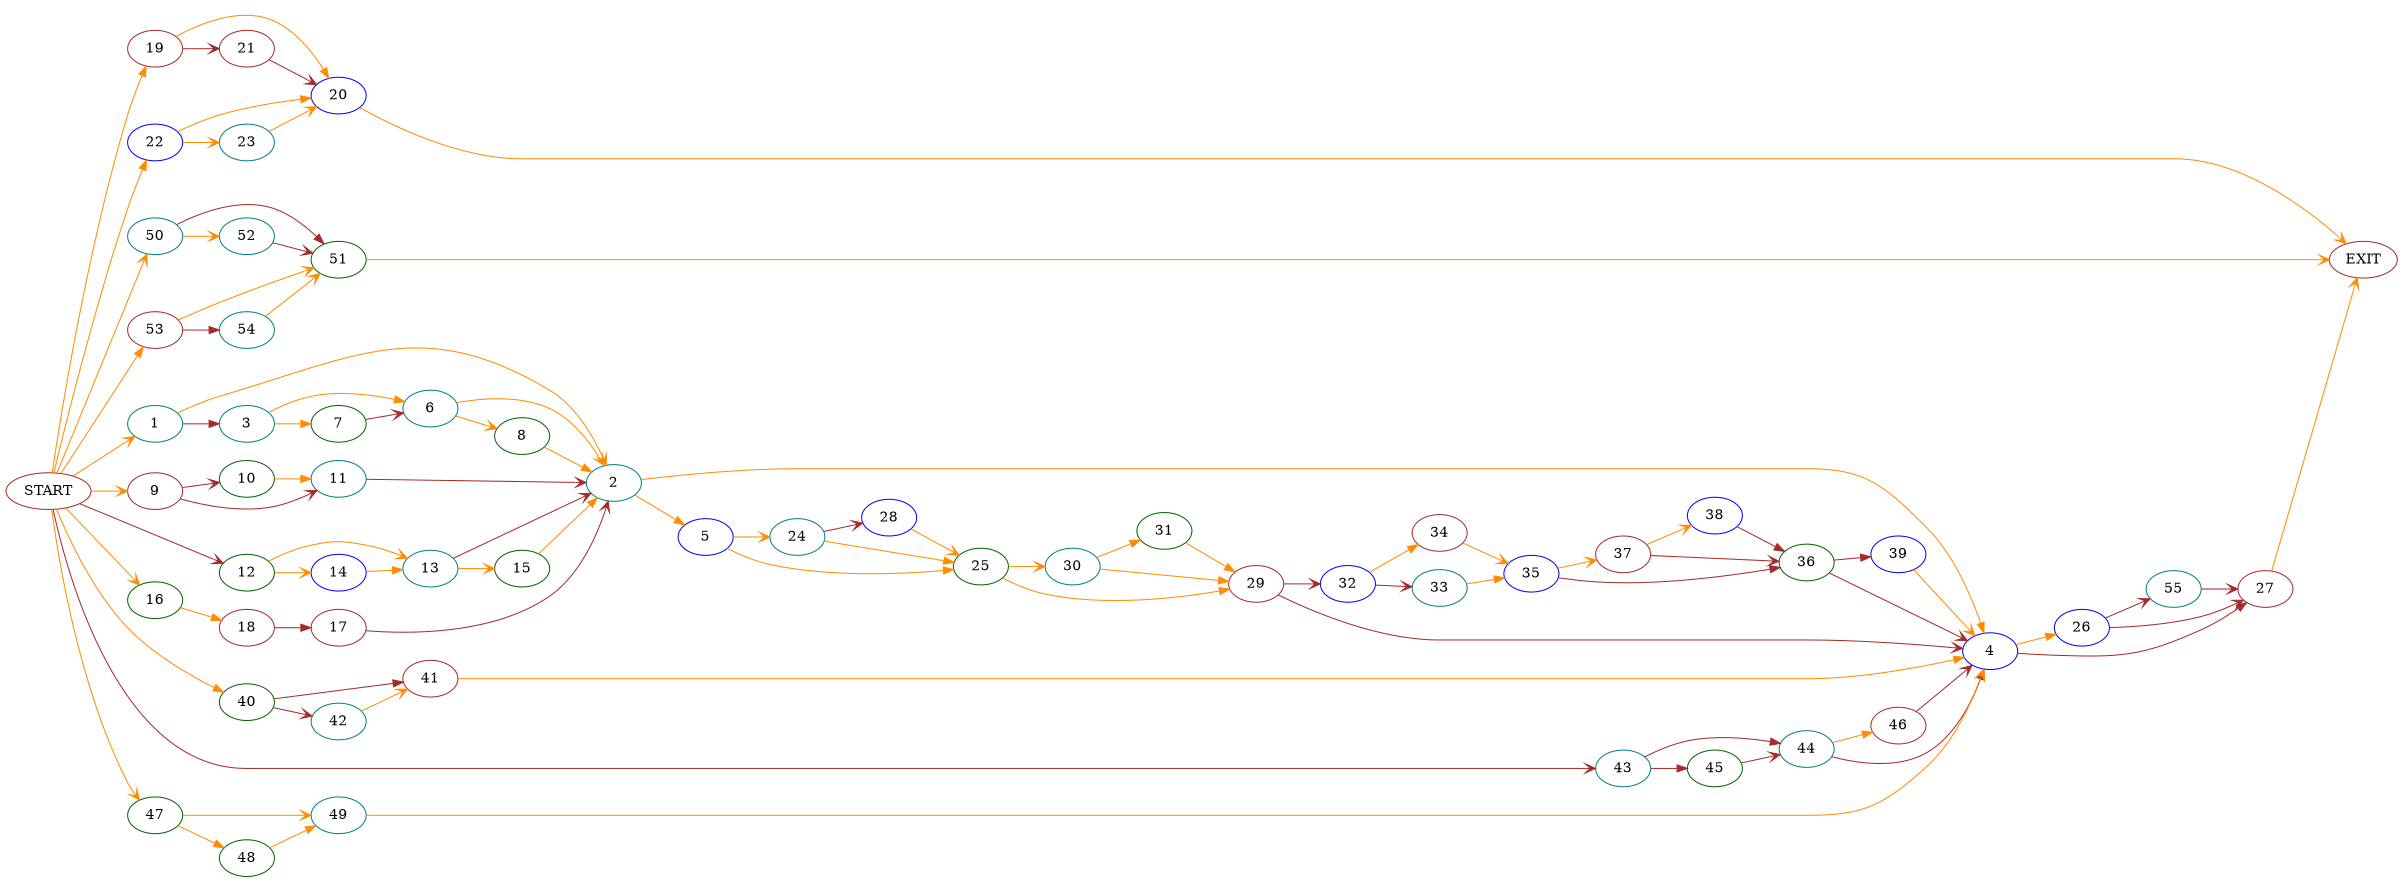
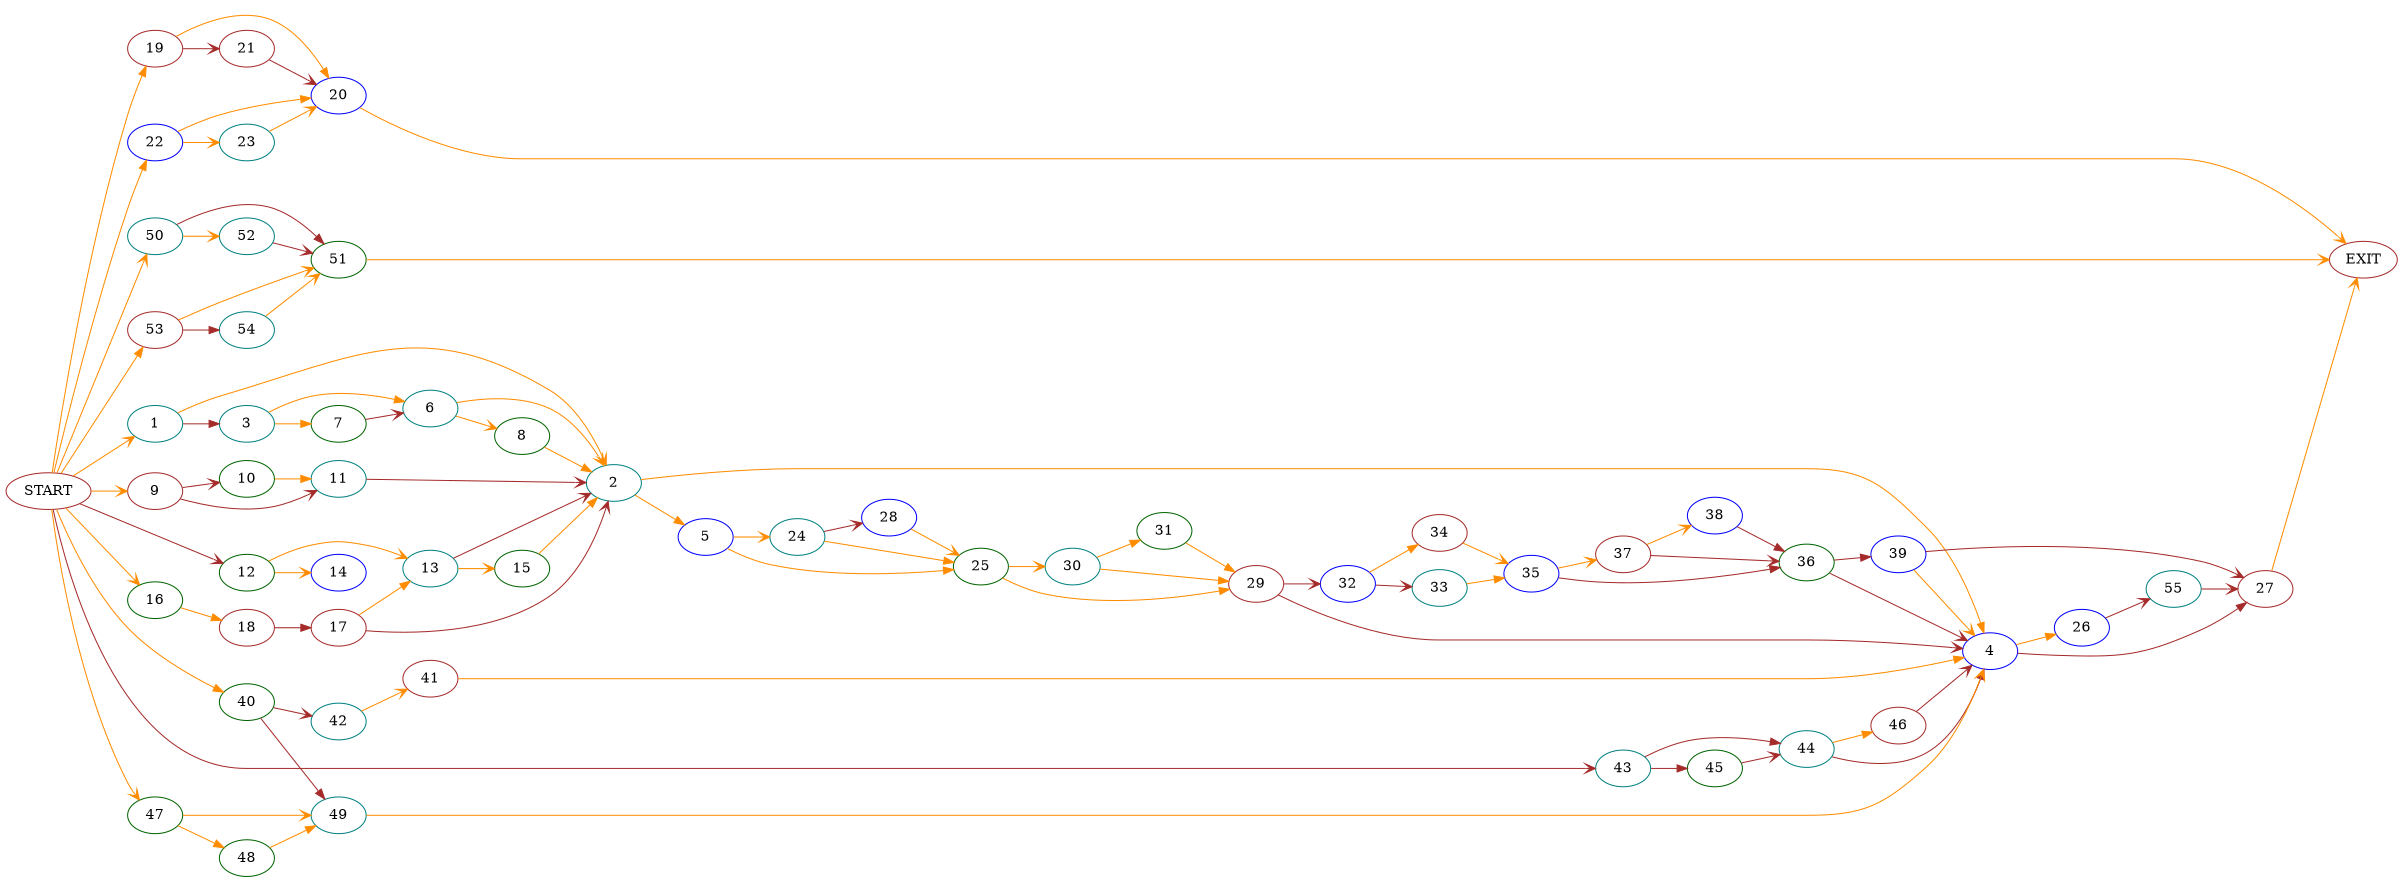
edge "14" -> "13": now "17" -> "13"
edge "26" -> "27": now "39" -> "27"
edge "40" -> "41": now "40" -> "49"
